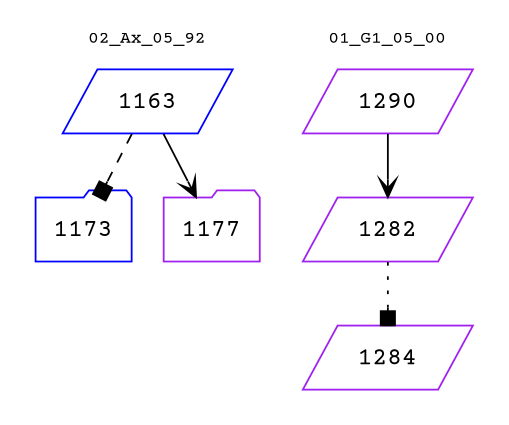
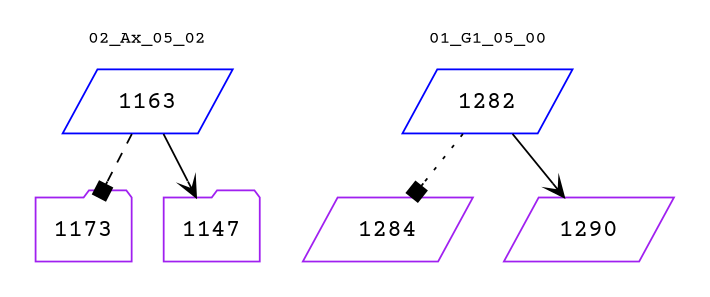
cluster "02_Ax_05_92": label "02_Ax_05_92" -> "02_Ax_05_02"
edge "1290" -> "1282": reversed
node "1173": color blue -> purple
node "1177": label "1177" -> "1147"
node "1282": color purple -> blue
